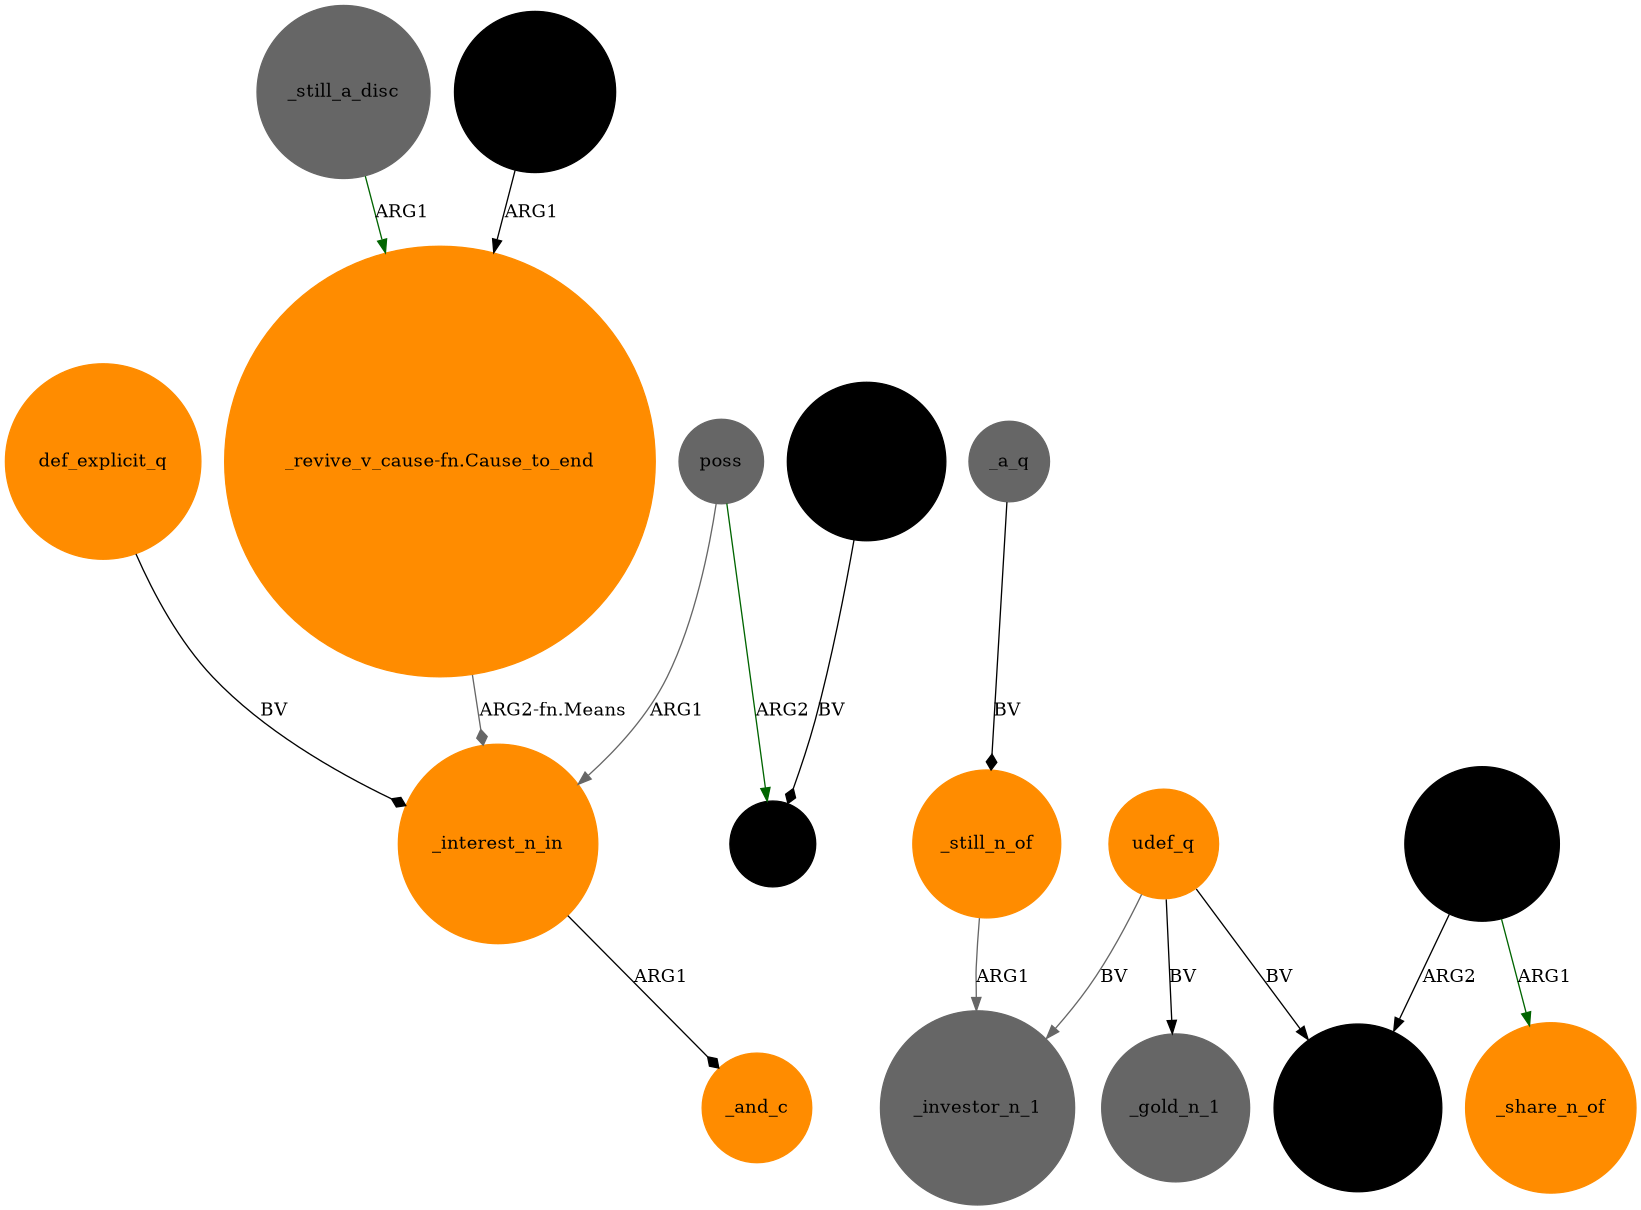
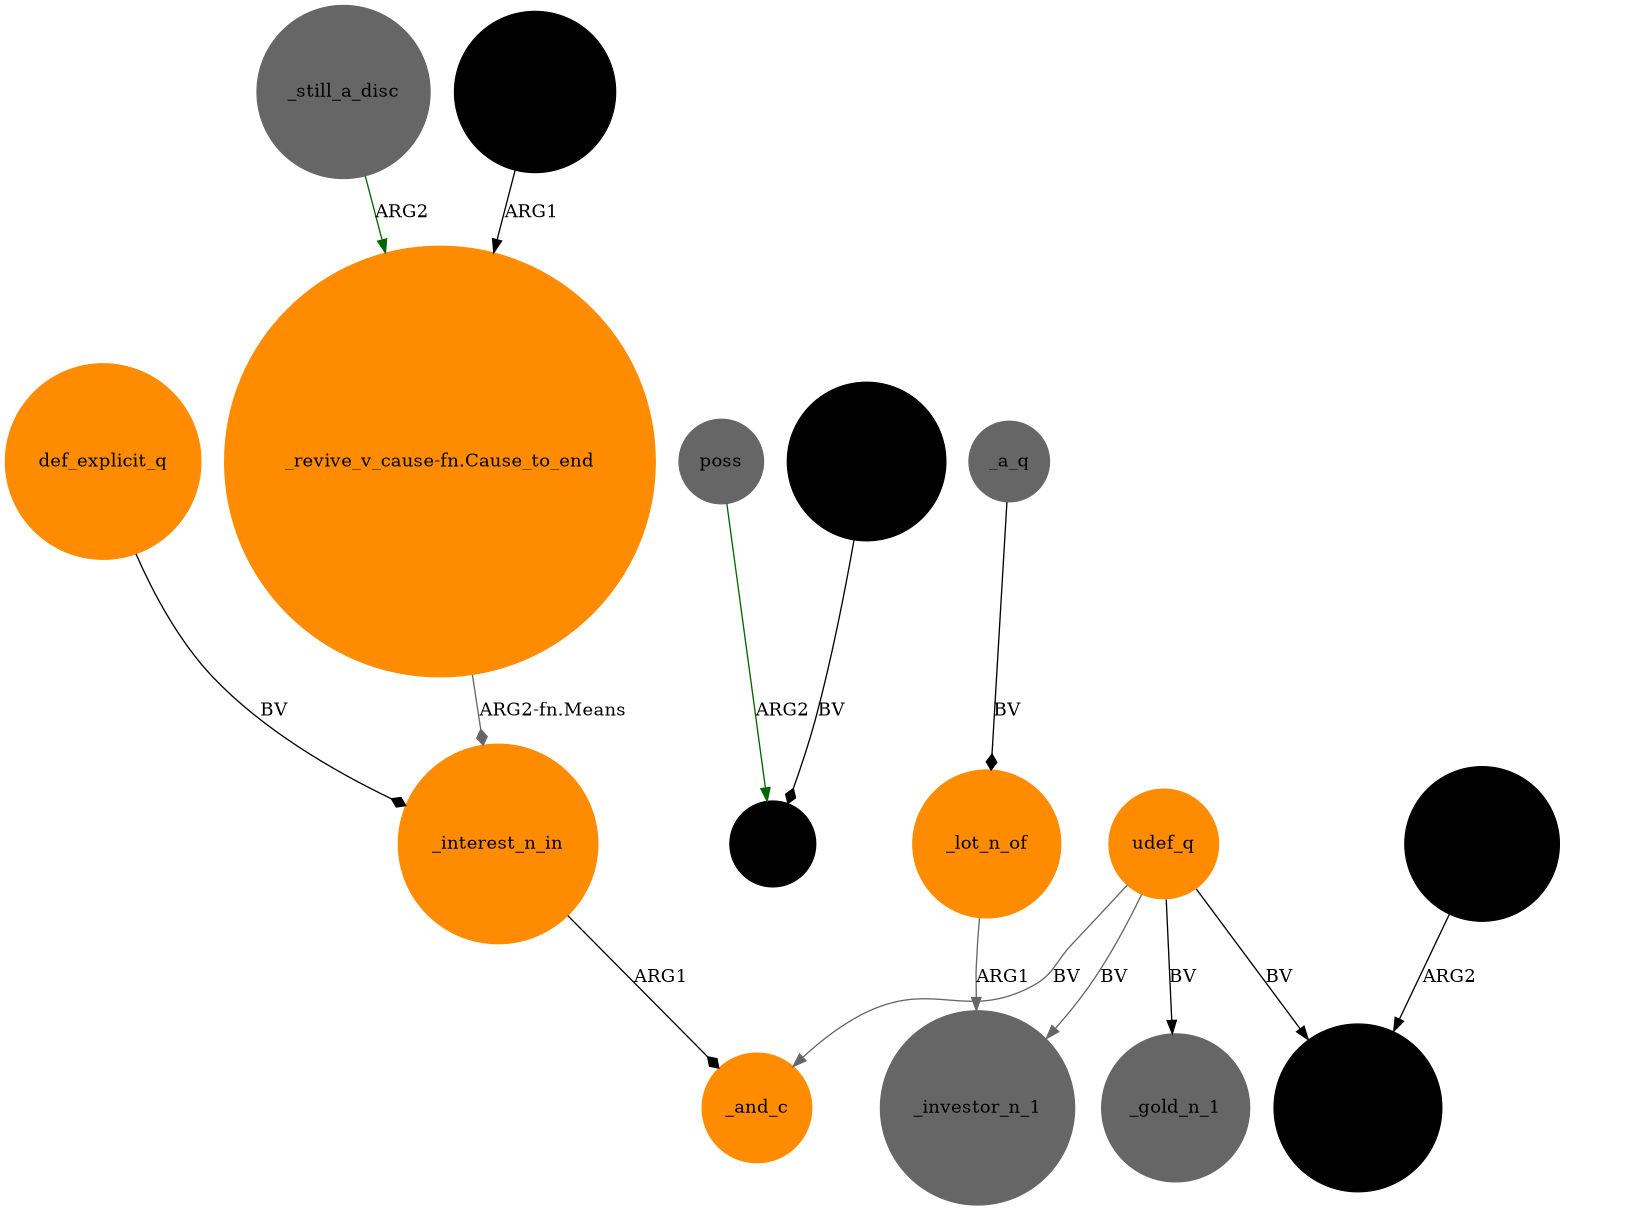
edge "_still_a_disc" -> "_revive_v_cause-fn.Cause_to_end": label "ARG1" -> "ARG2"
edge "poss" -> "_interest_n_in": removed, label "ARG1"
node "_still_n_of": label "_still_n_of" -> "_lot_n_of"
edge "udef_q" -> "_and_c": added, label "BV"
node "_share_n_of": removed
